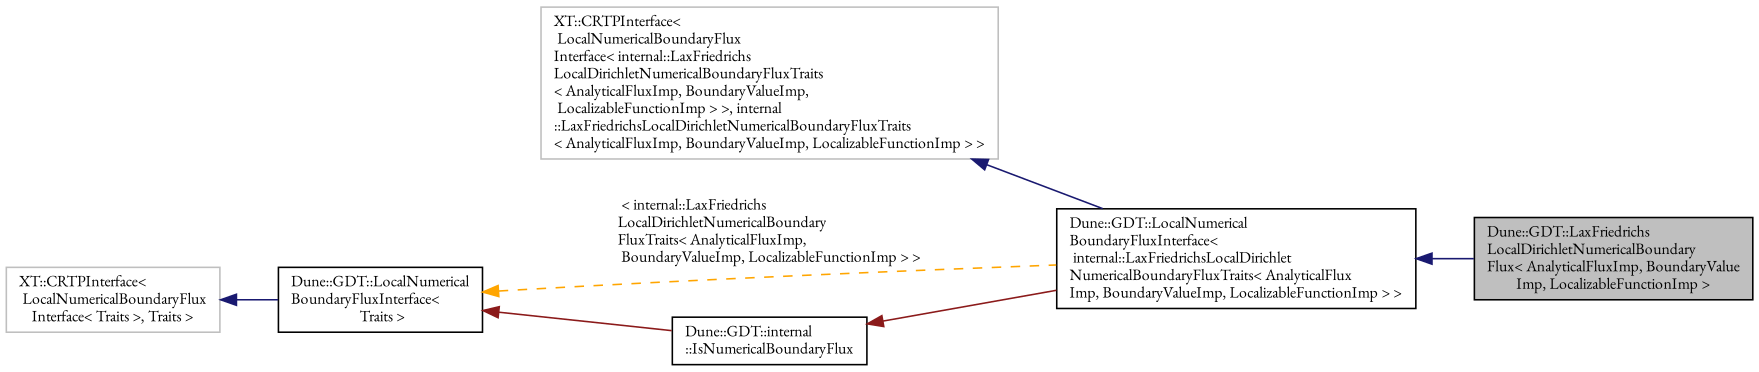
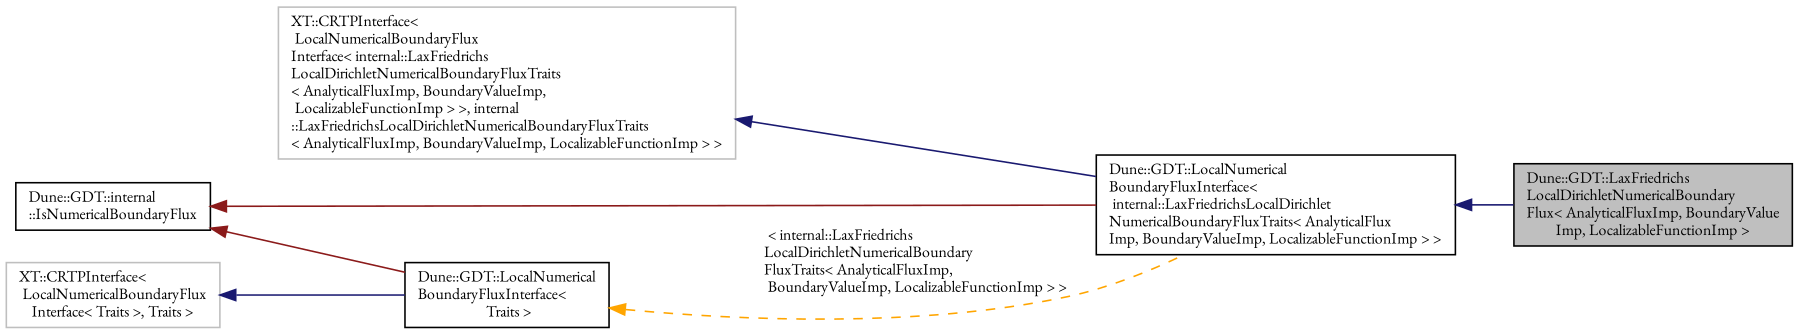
edge "Dune::GDT::internal ::IsNumericalBoundaryFlux" -> "Dune::GDT::LocalNumerical BoundaryFluxInterface< Traits >": reversed
